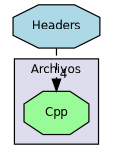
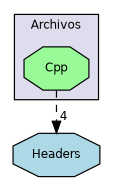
edge "Headers" -> "Cpp": reversed
